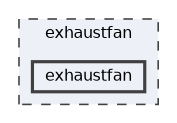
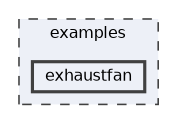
cluster "exhaustfan": label "exhaustfan" -> "examples"
